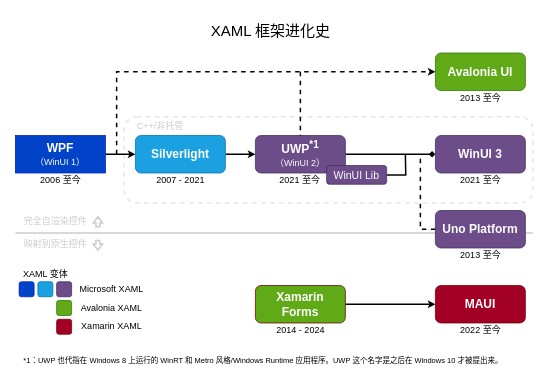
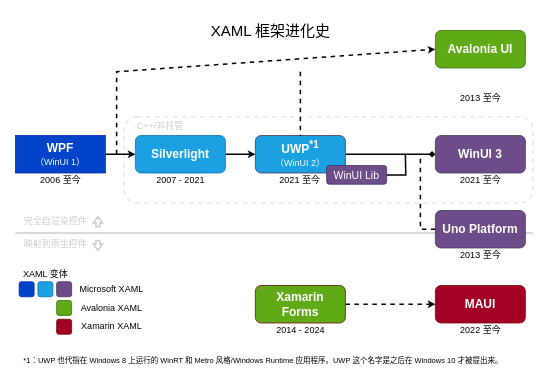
node "Avalonia UI": moved (480, 72) -> (480, 49)
node "UWP*1 （WinUI 2）": fillcolor #6c4d8a -> #1ba1e2
edge "Xamarin Forms" -> "MAUI": style solid -> dashed
